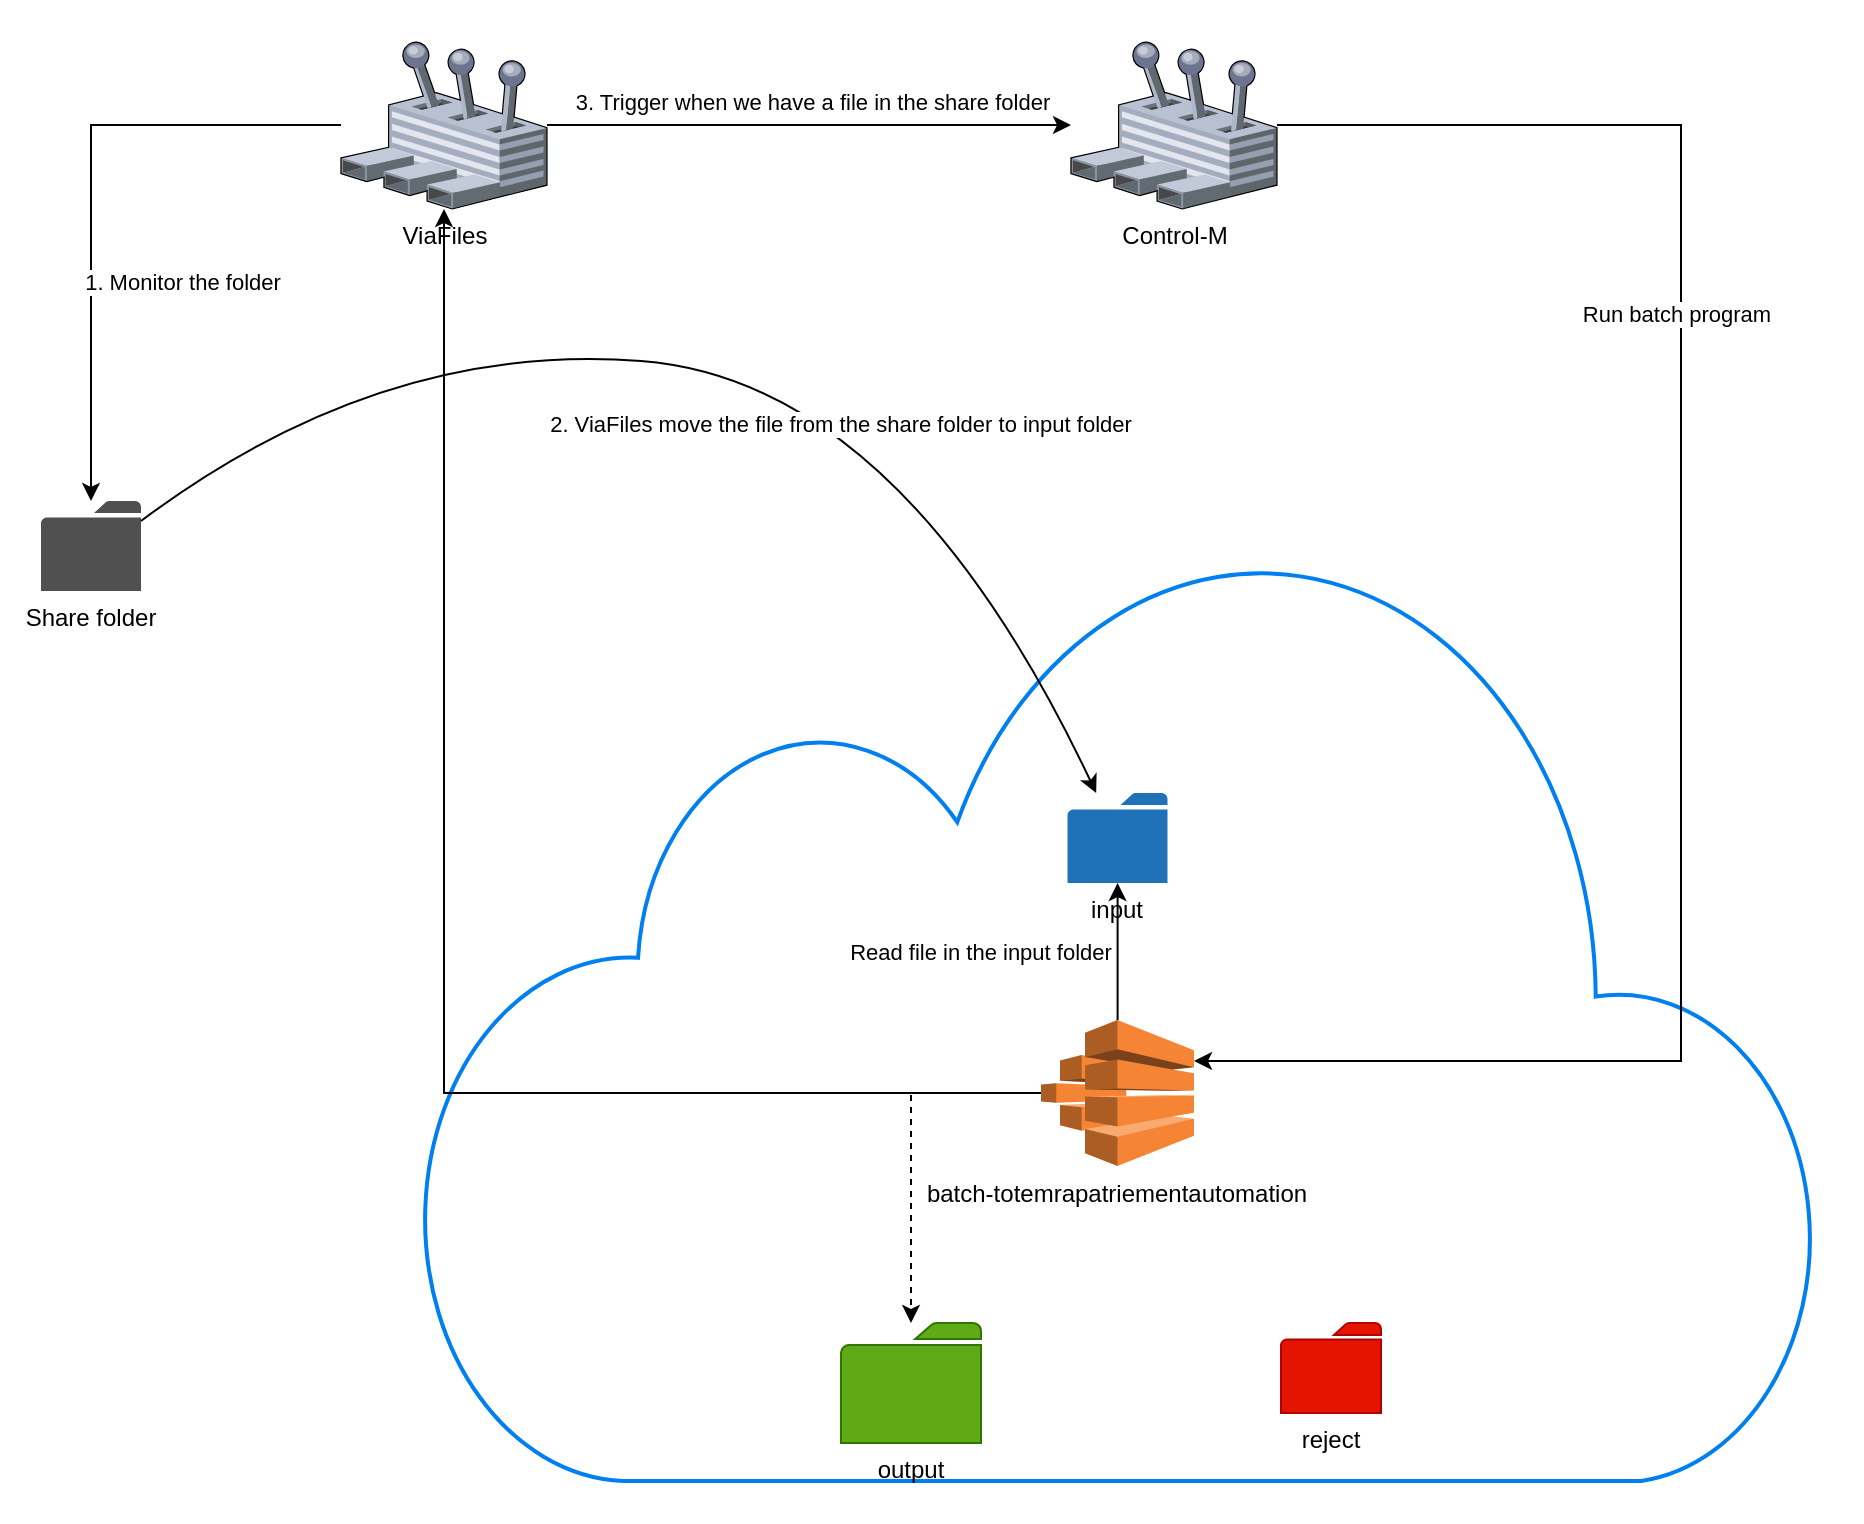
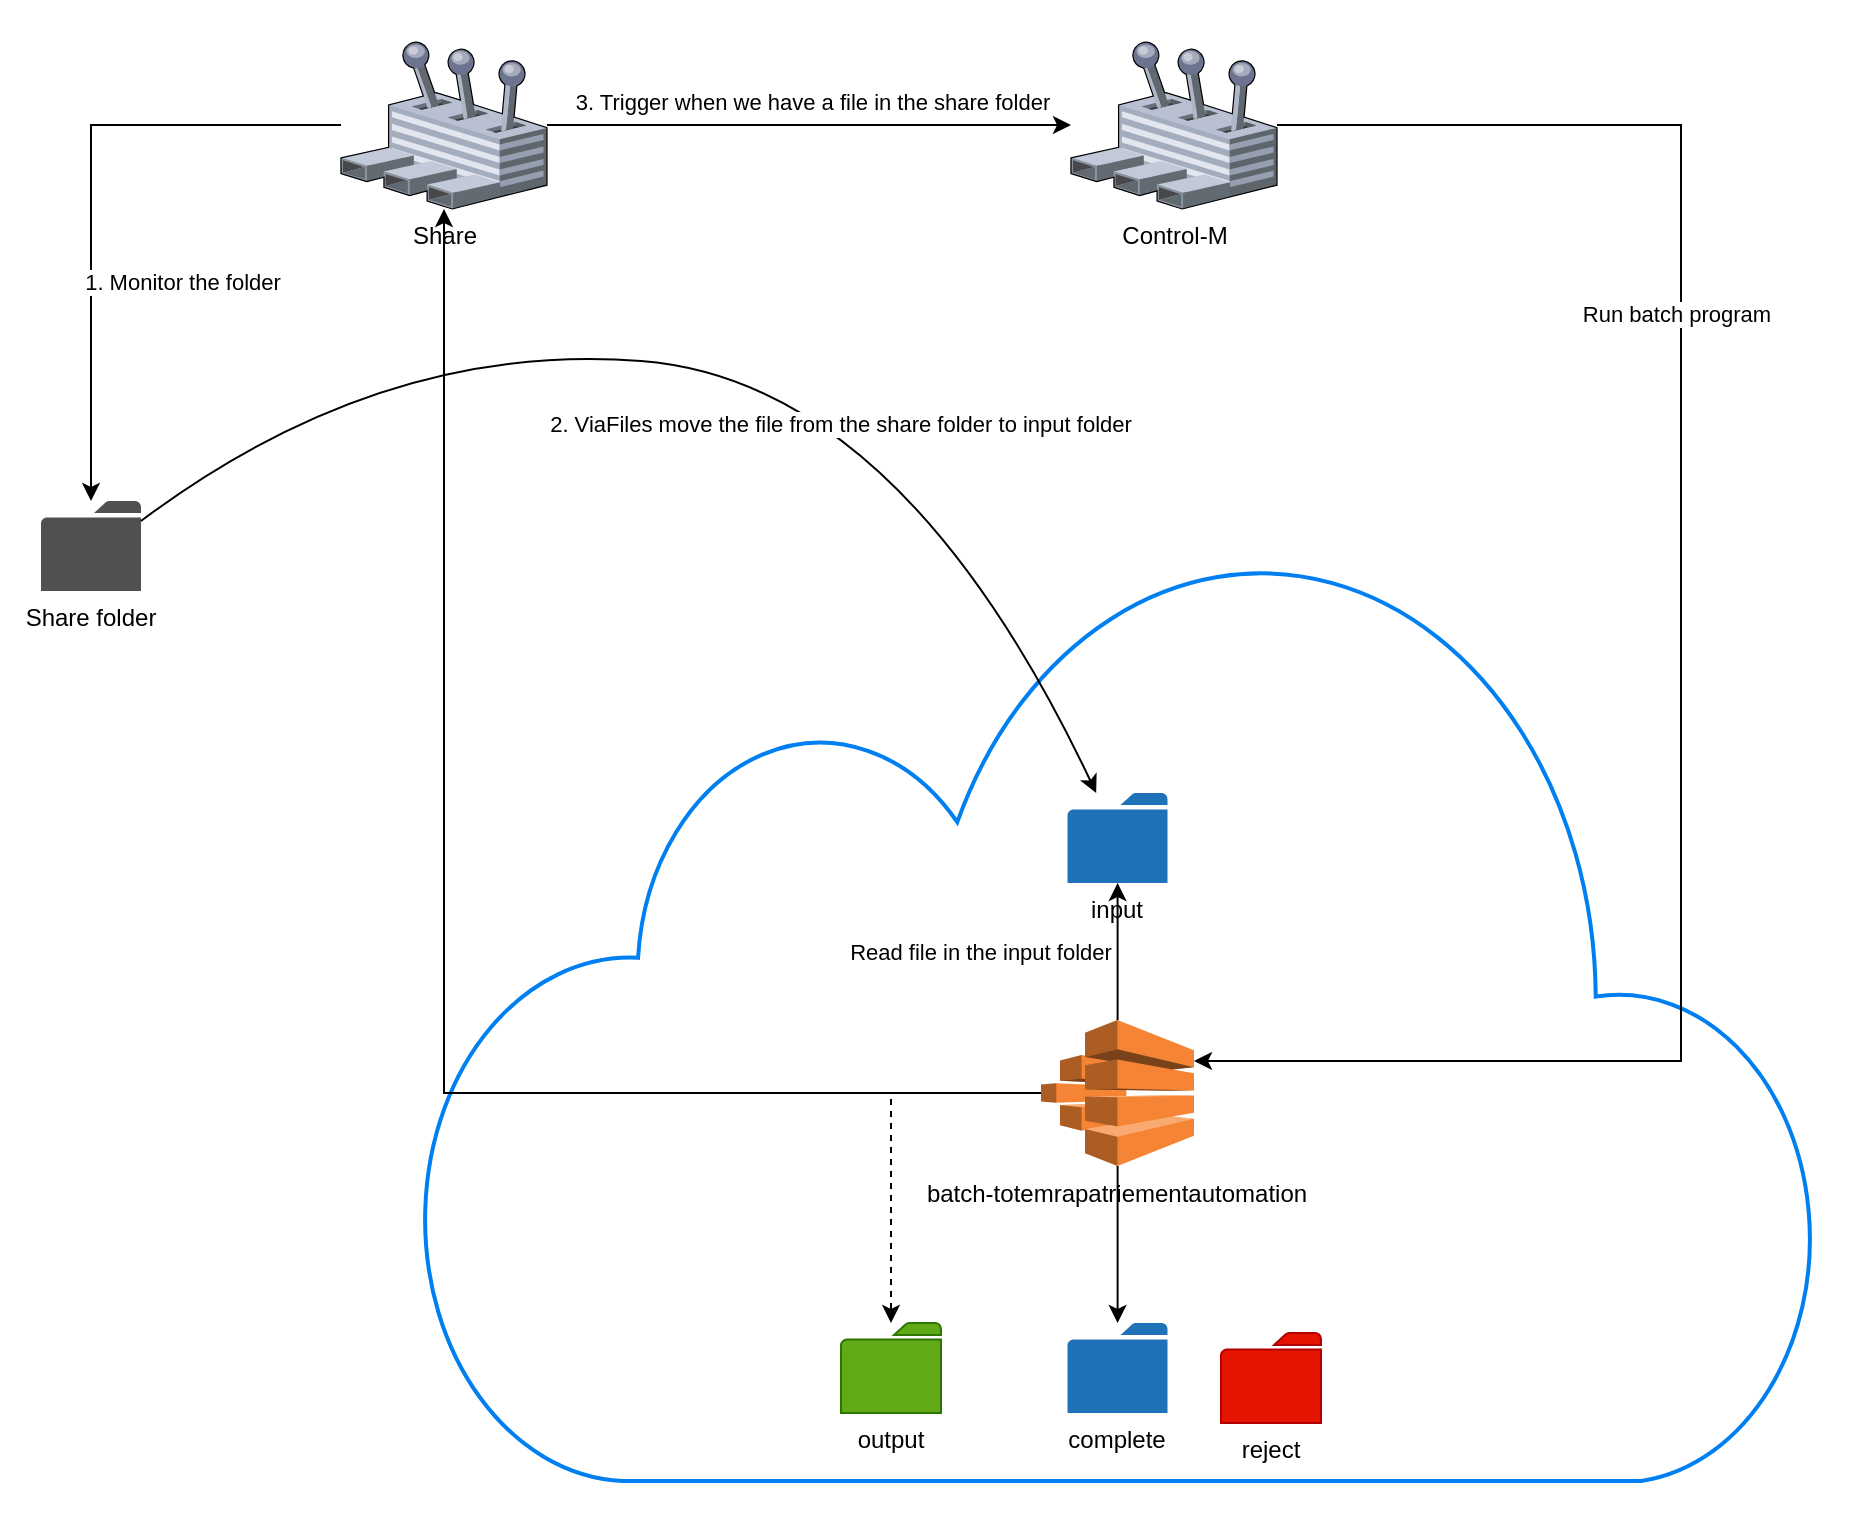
node "ViaFiles": label "ViaFiles" -> "Share"
edge "batch-totemrapatriementautomation" -> "complete": added
node "complete": added
node "reject": moved (1331, 1368) -> (1271, 1378)
node "output": size 140x120 -> 100x90
